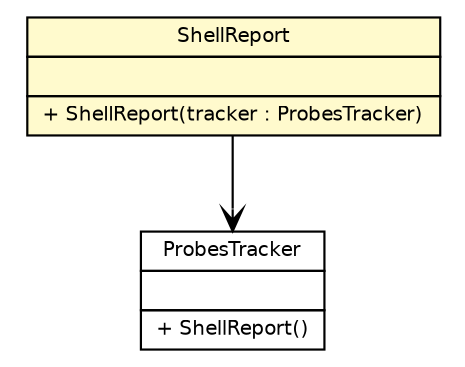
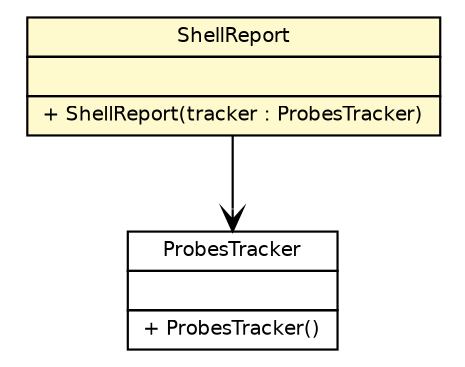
node "ProbesTracker": text "+ ShellReport()" -> "+ ProbesTracker()"
